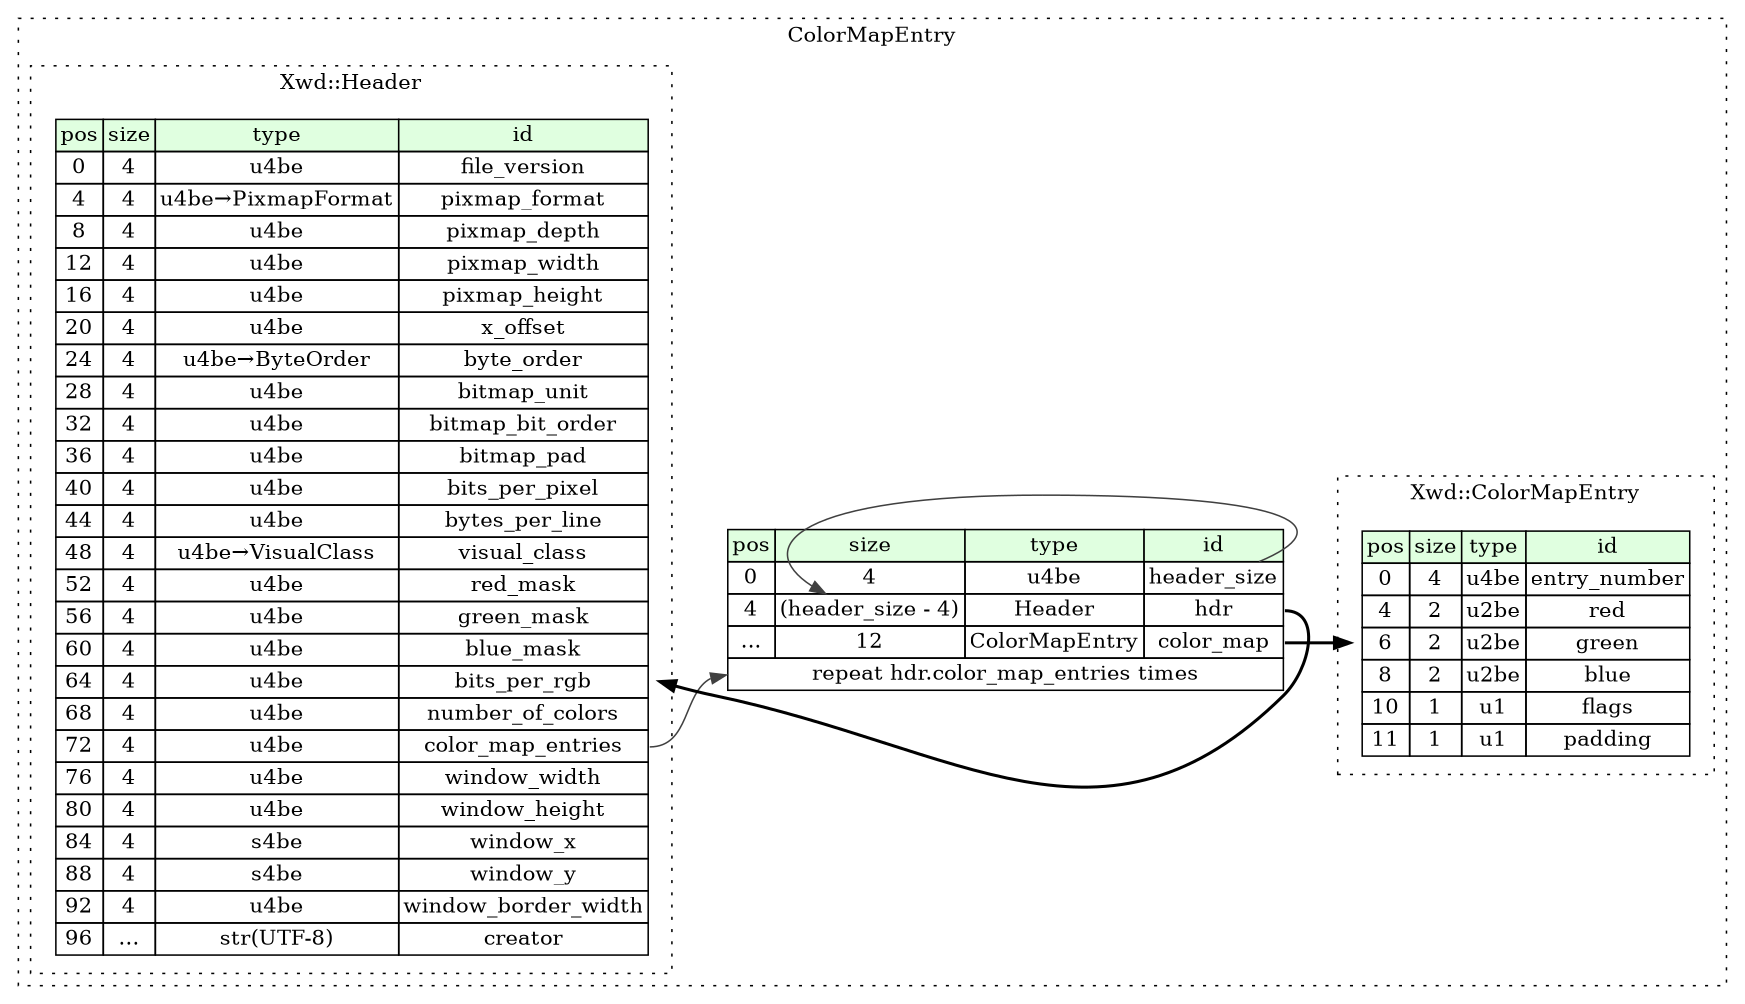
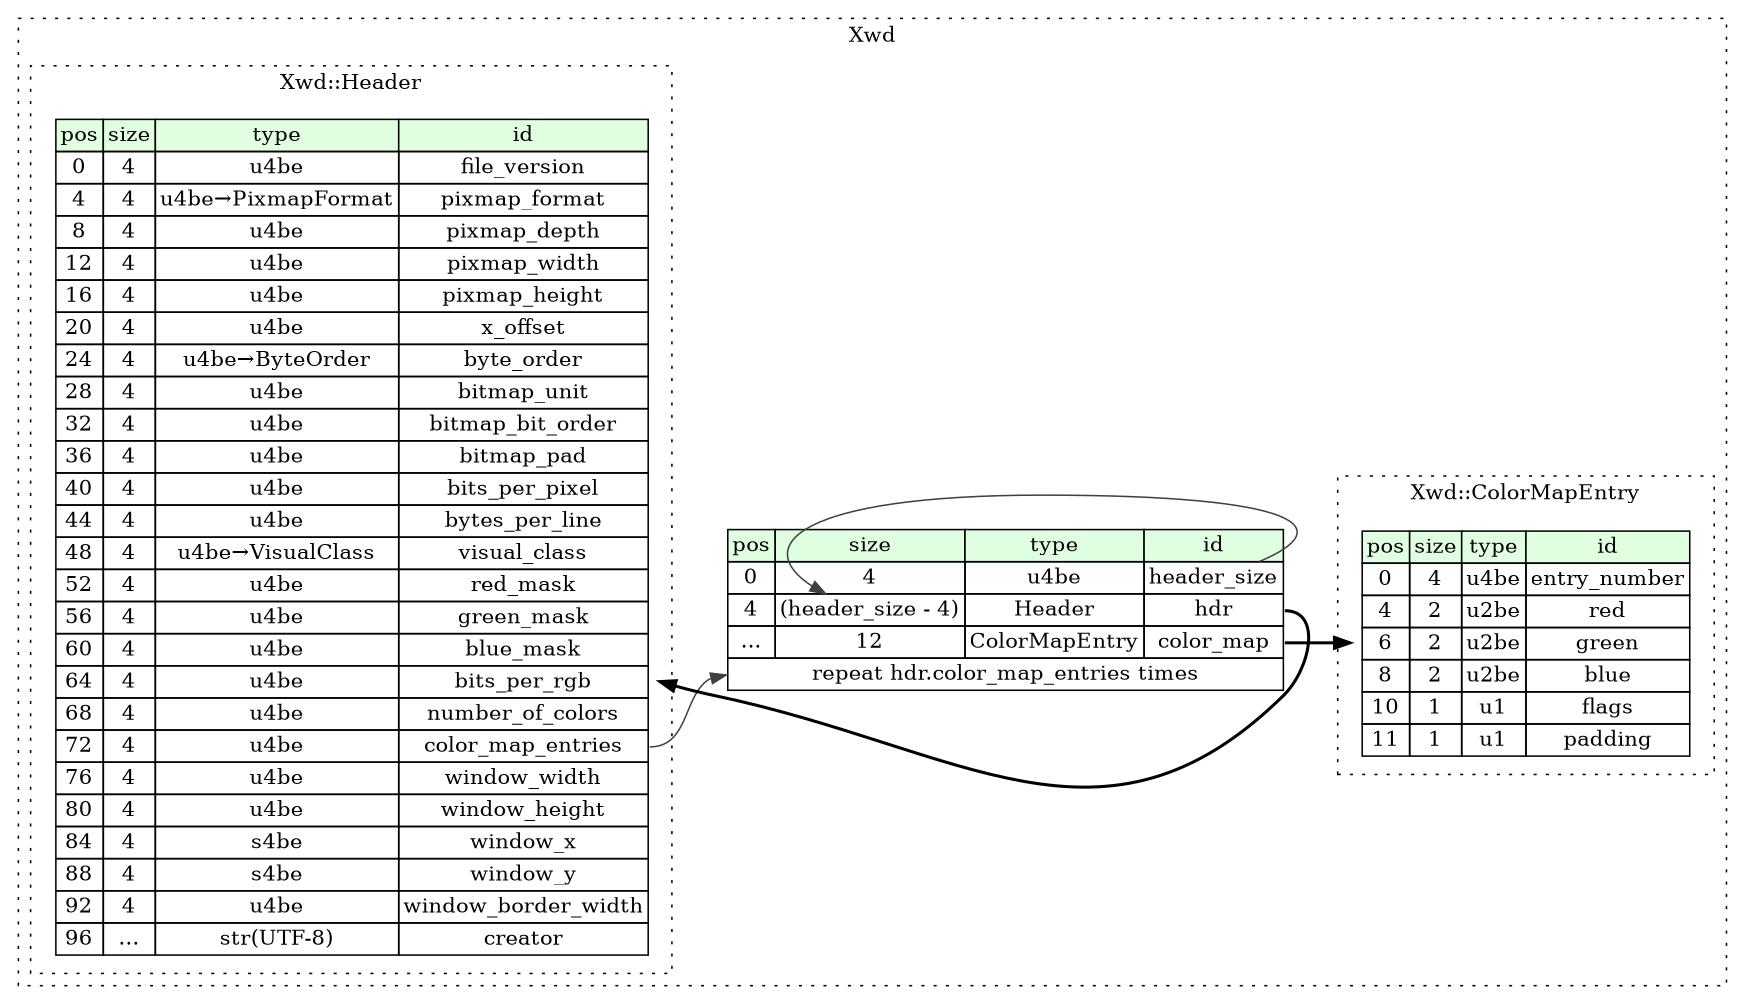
cluster "ColorMapEntry": label "ColorMapEntry" -> "Xwd"
